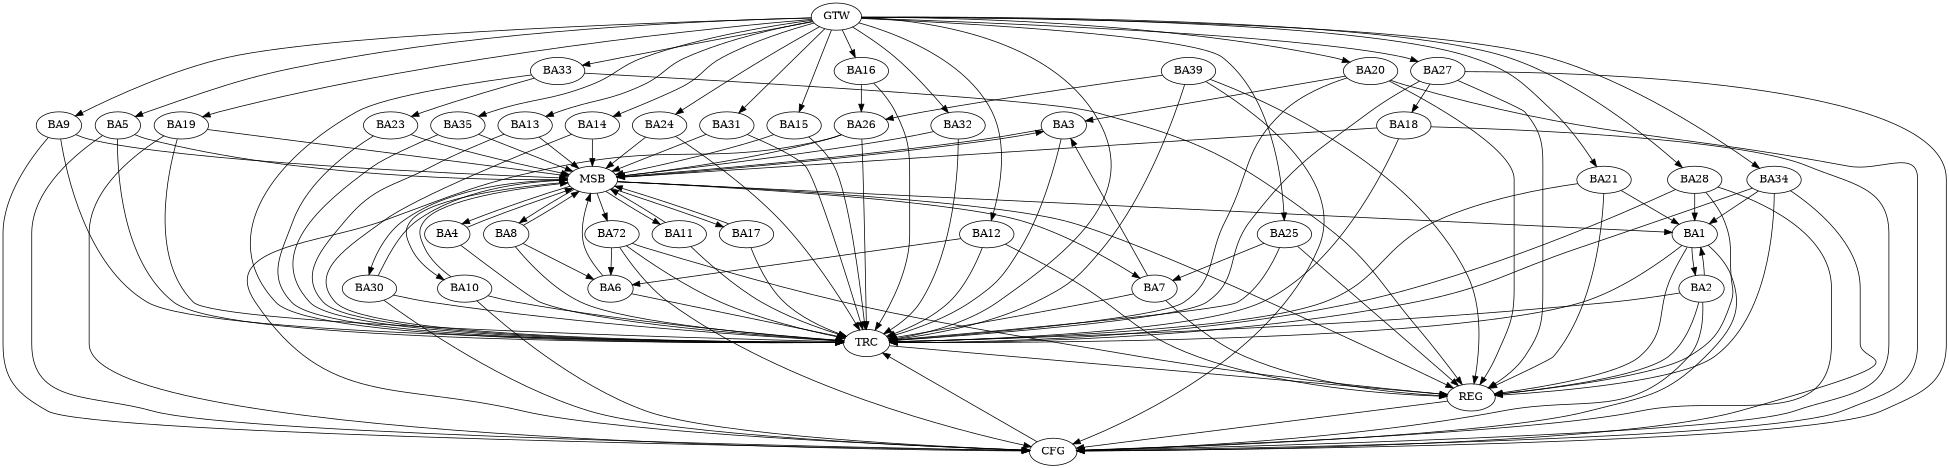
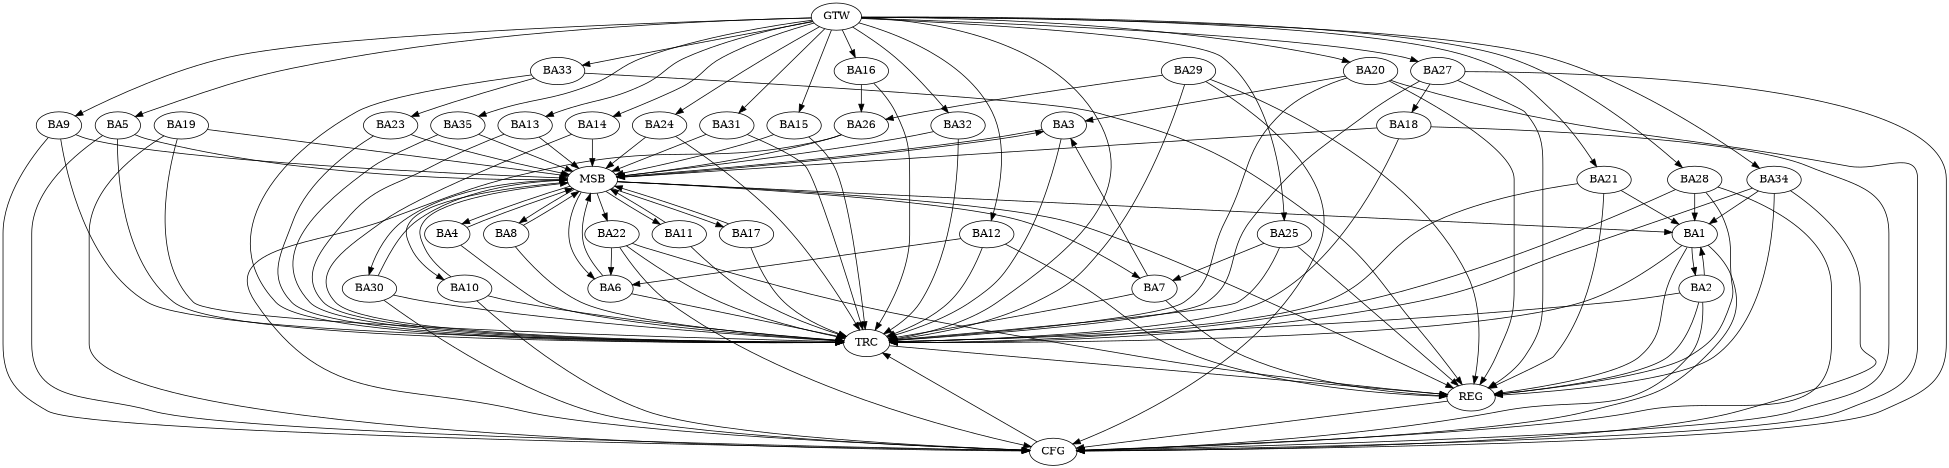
edge "GTW" -> "BA19": removed
node "BA39": label "BA39" -> "BA29"
edge "BA26" -> "TRC": removed
node "BA72": label "BA72" -> "BA22"
edge "BA8" -> "BA6": now "MSB" -> "BA6"
